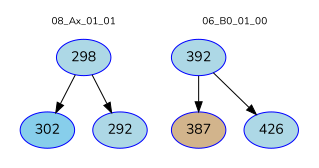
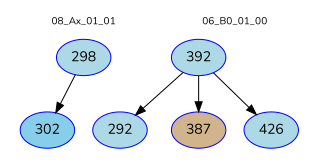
edge "298" -> "292": now "392" -> "292"
